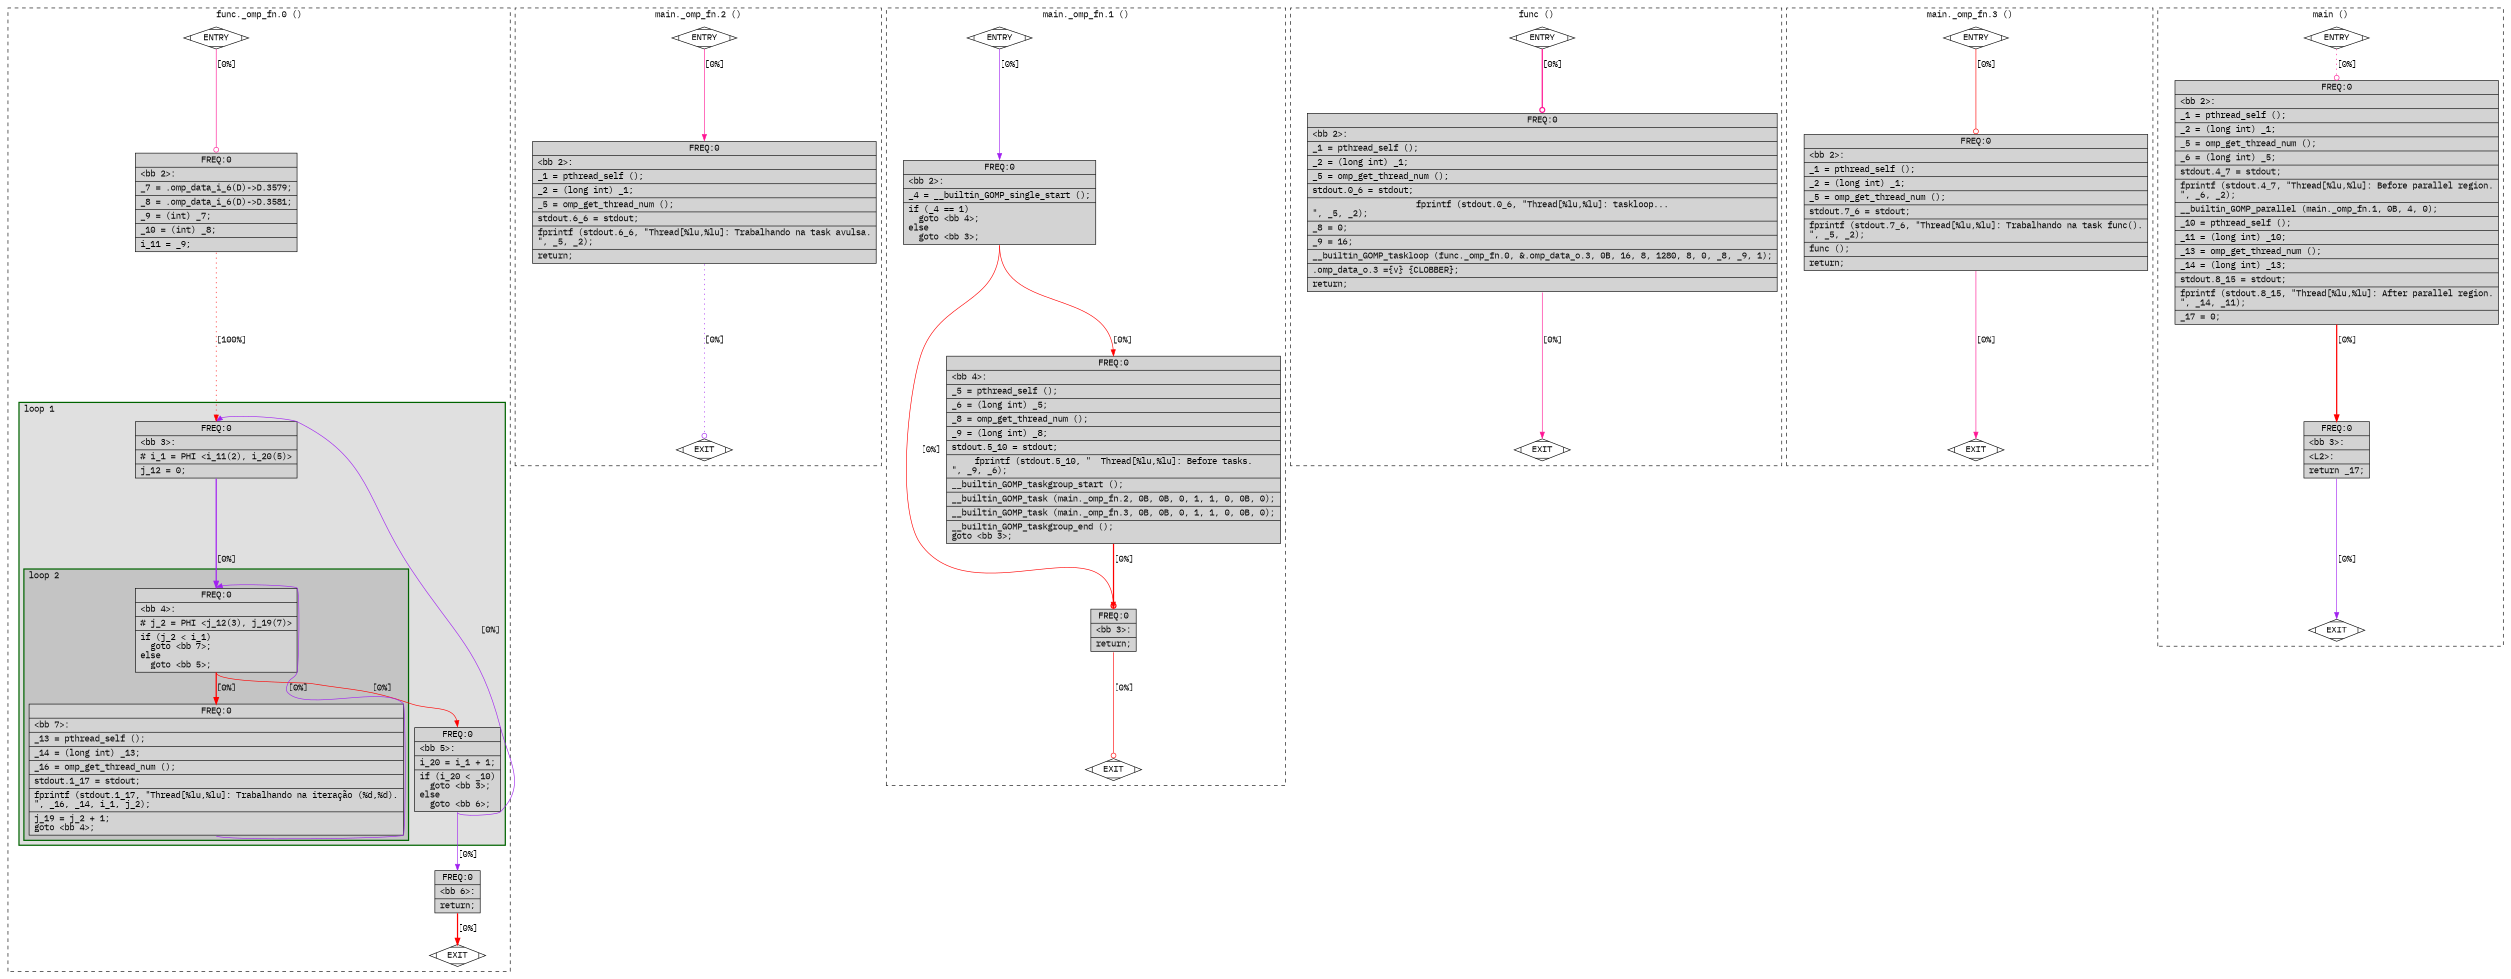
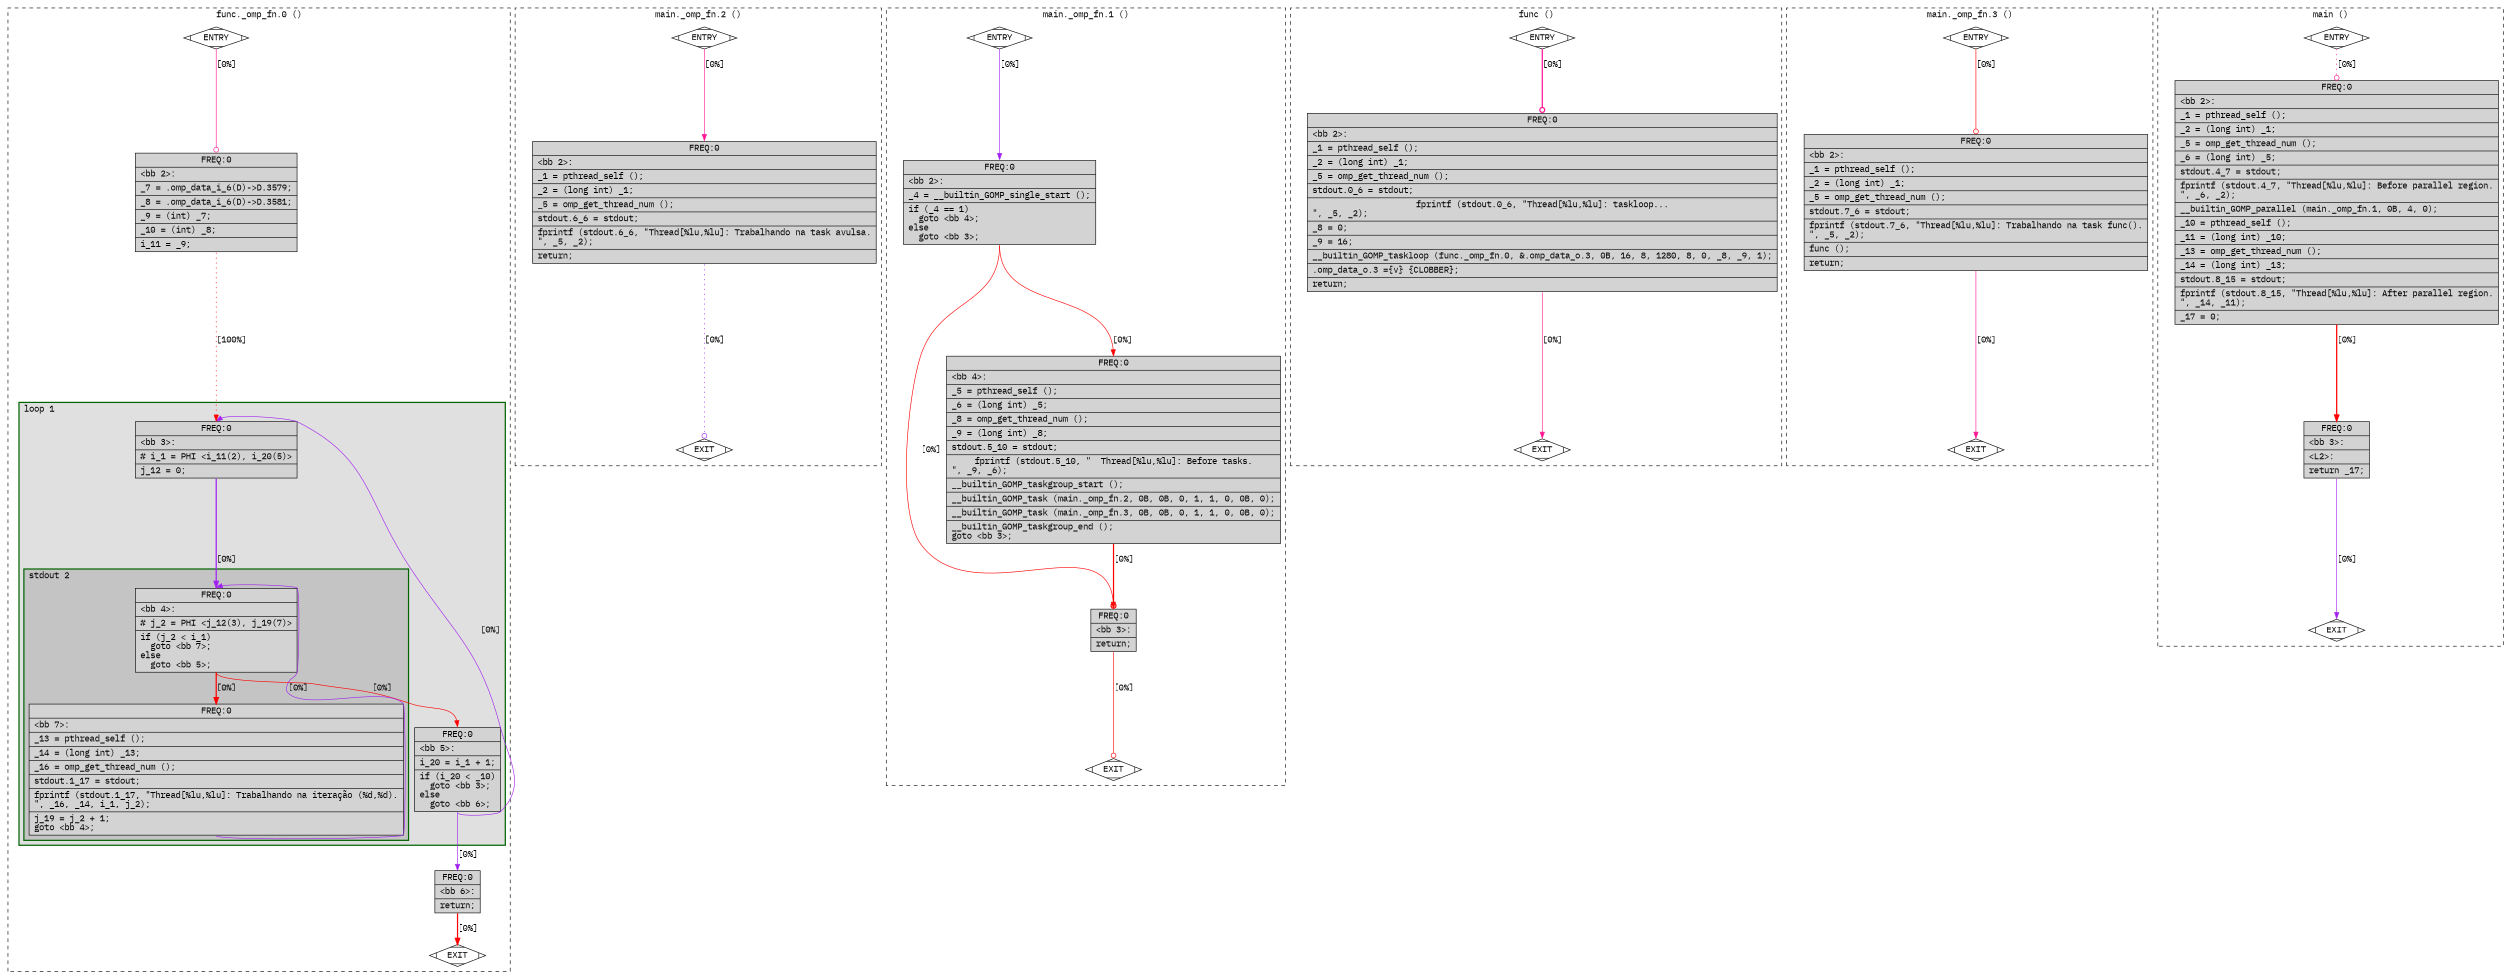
cluster "loop 2": label "loop 2" -> "stdout 2"
